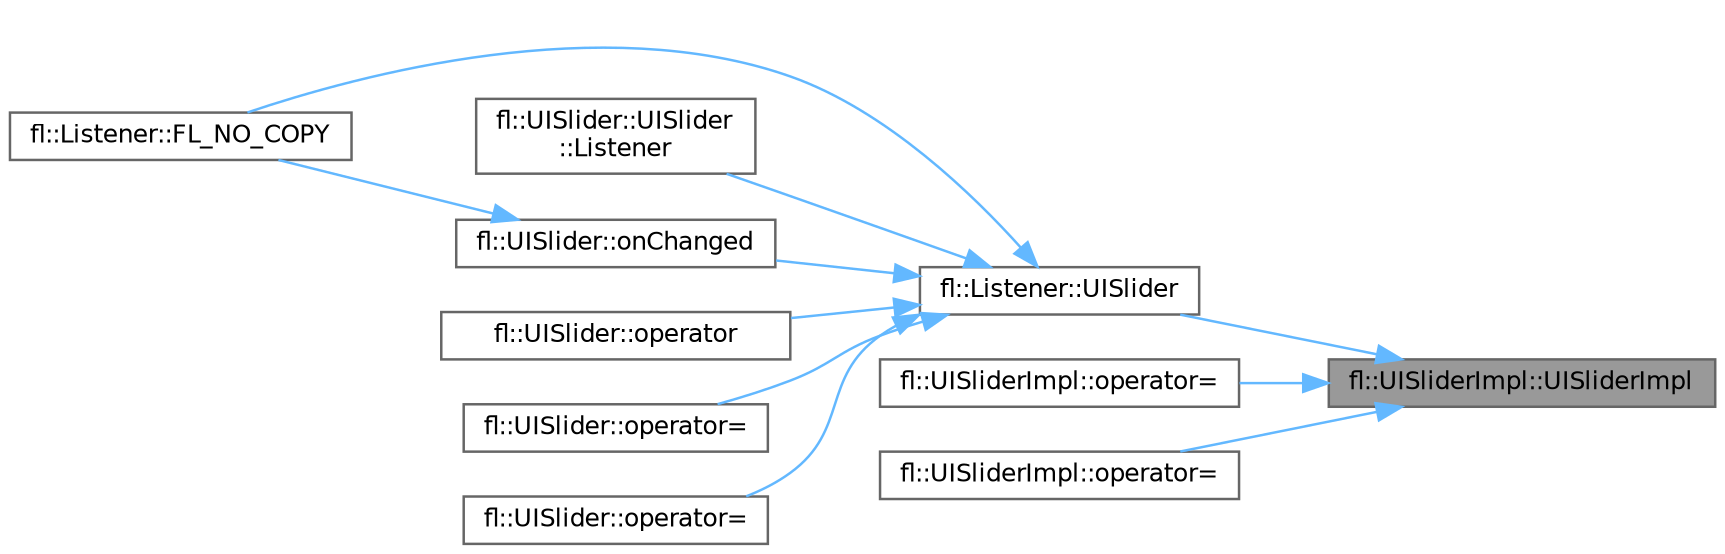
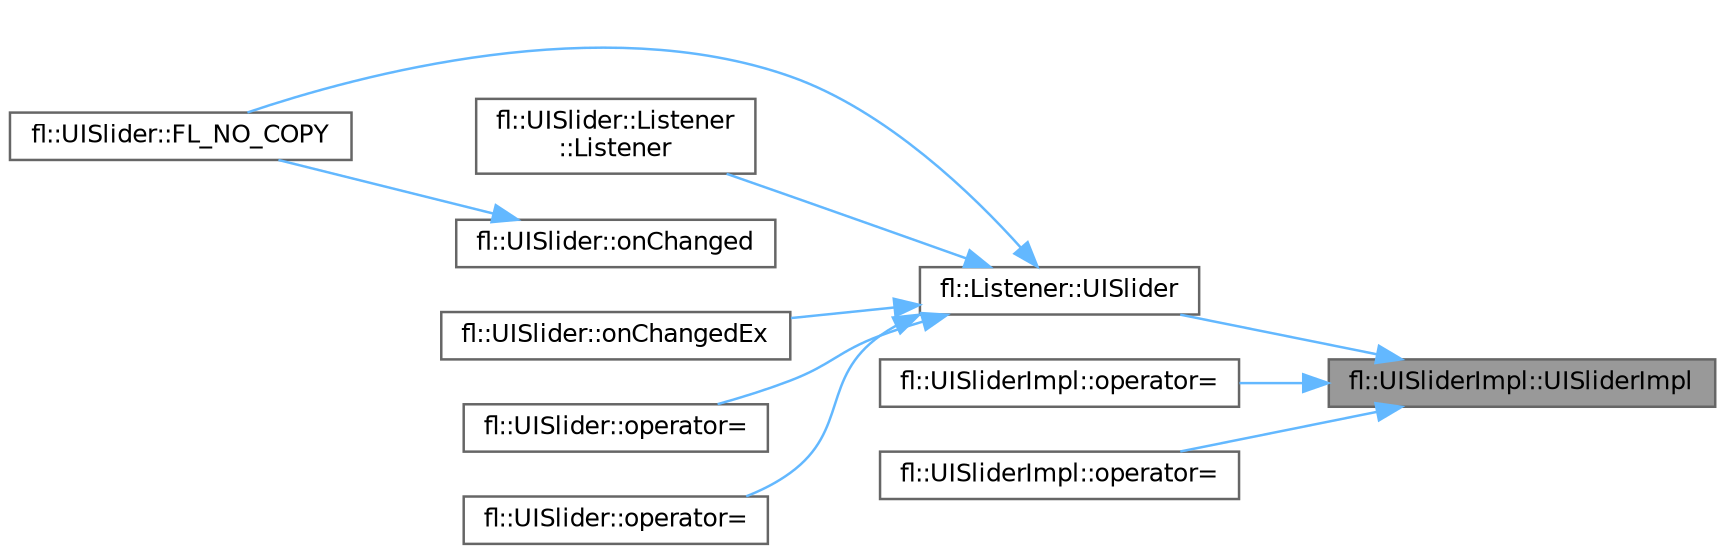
node "fl::Listener::FL_NO_COPY": label "fl::Listener::FL_NO_COPY" -> "fl::UISlider::FL_NO_COPY"
node "fl::UISlider::UISlider ::Listener": label "fl::UISlider::UISlider ::Listener" -> "fl::UISlider::Listener ::Listener"
edge "fl::UISlider::onChanged" -> "fl::Listener::UISlider": removed
node "fl::UISlider::operator": label "fl::UISlider::operator" -> "fl::UISlider::onChangedEx"
